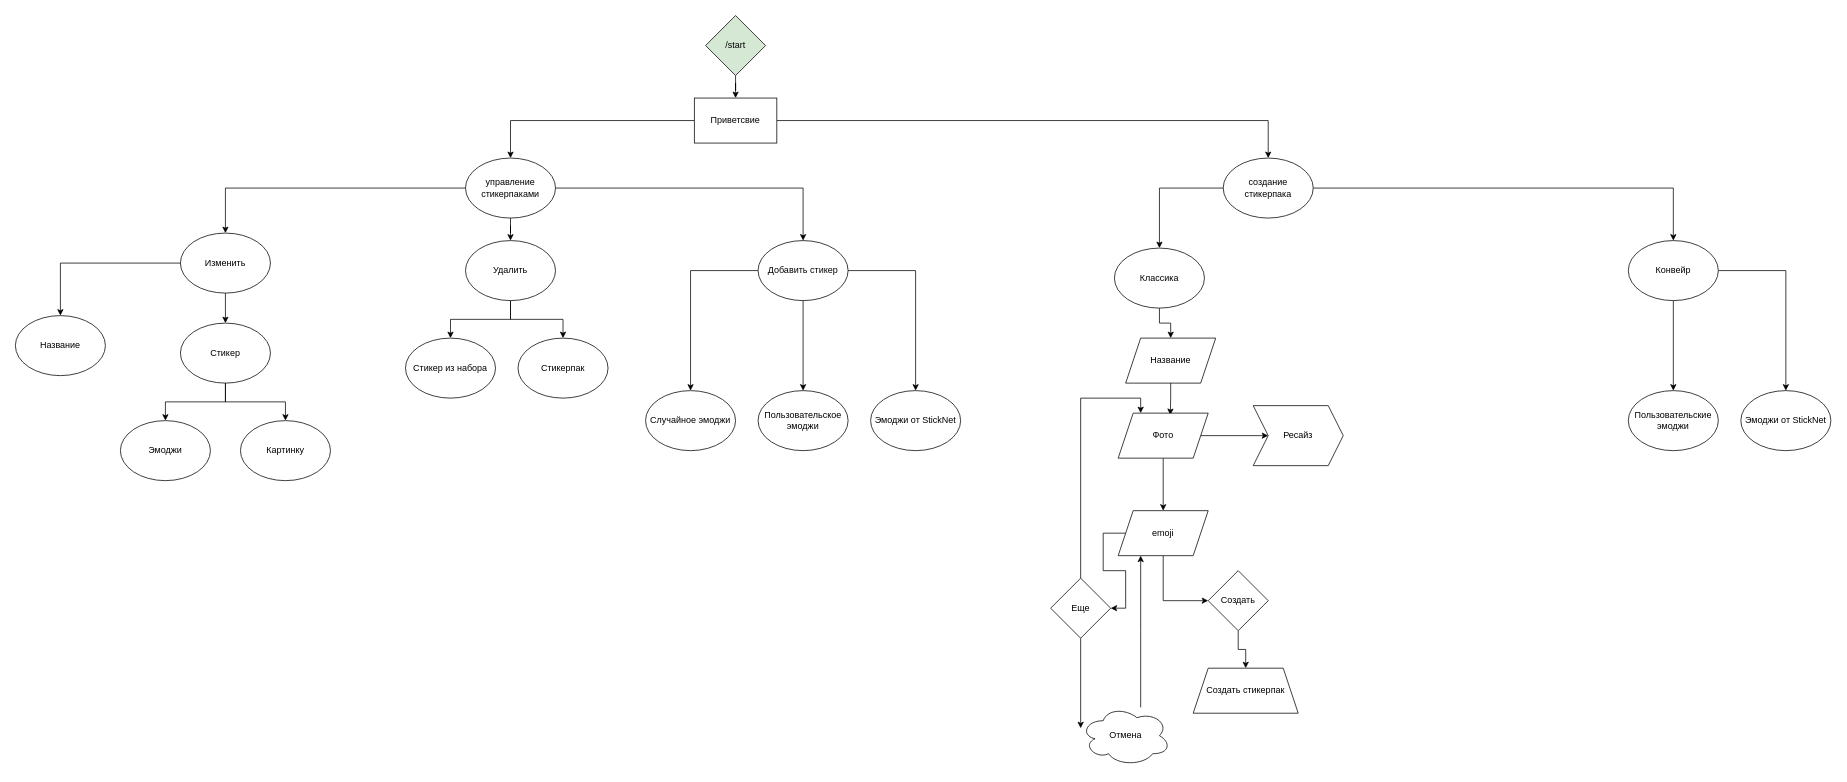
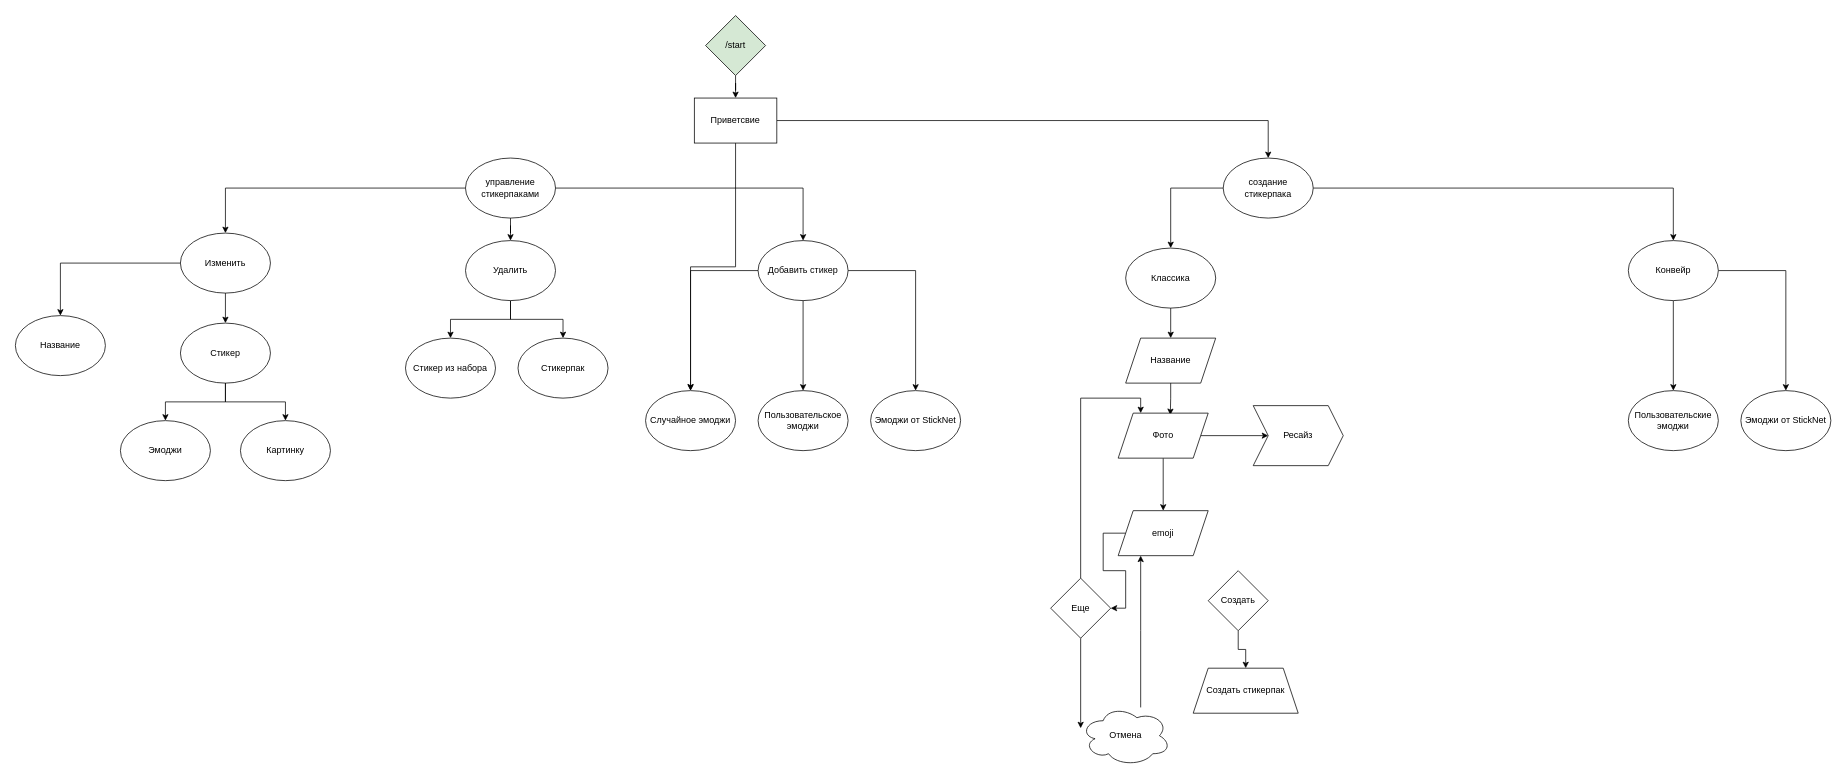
edge "Приветсвие" -> "управление стикерпаками": now "Приветсвие" -> "Случайное эмоджи"
node "Классика": moved (1159, 278) -> (1170, 278)
edge "emoji" -> "Создать": removed
